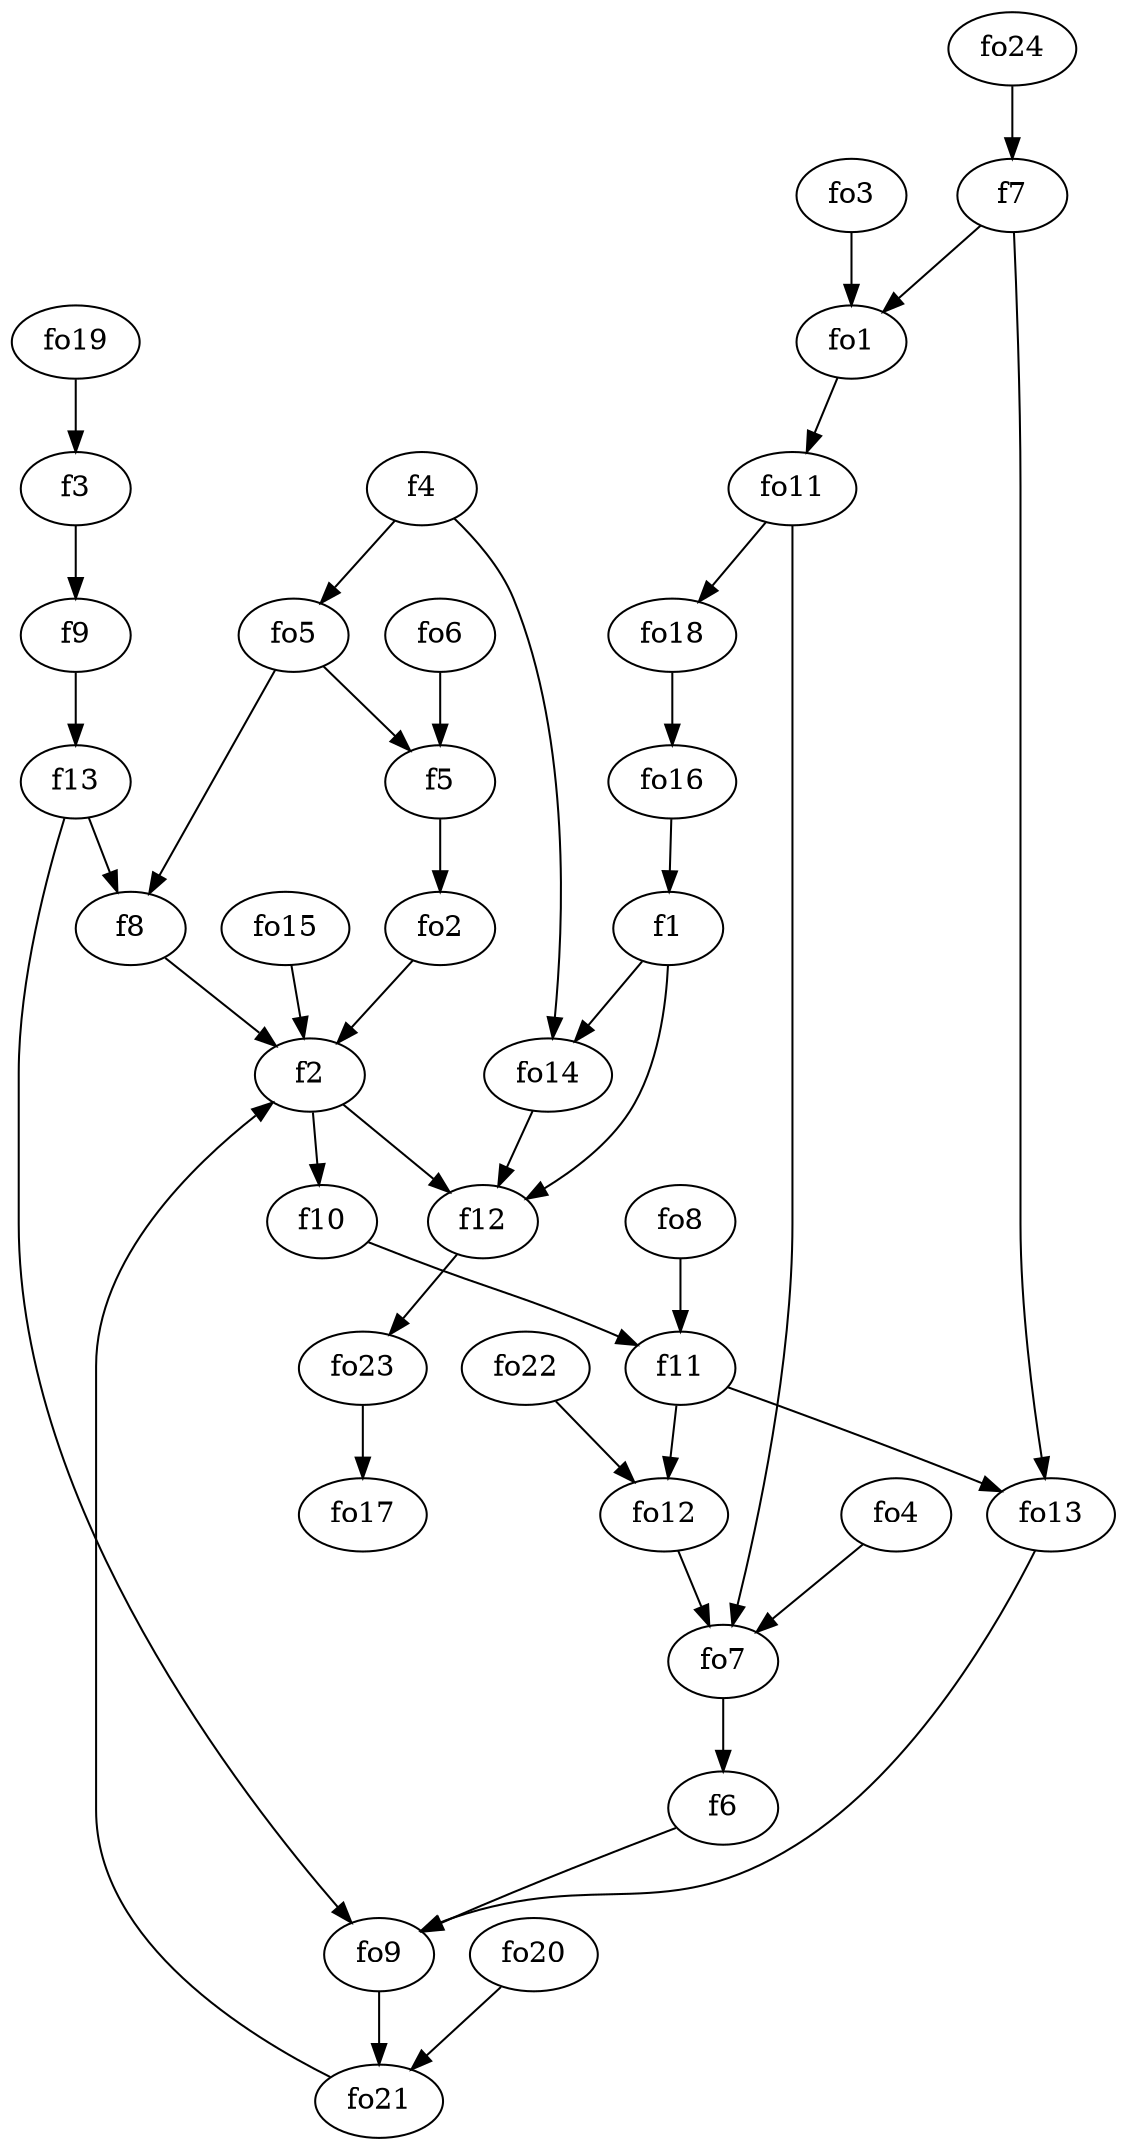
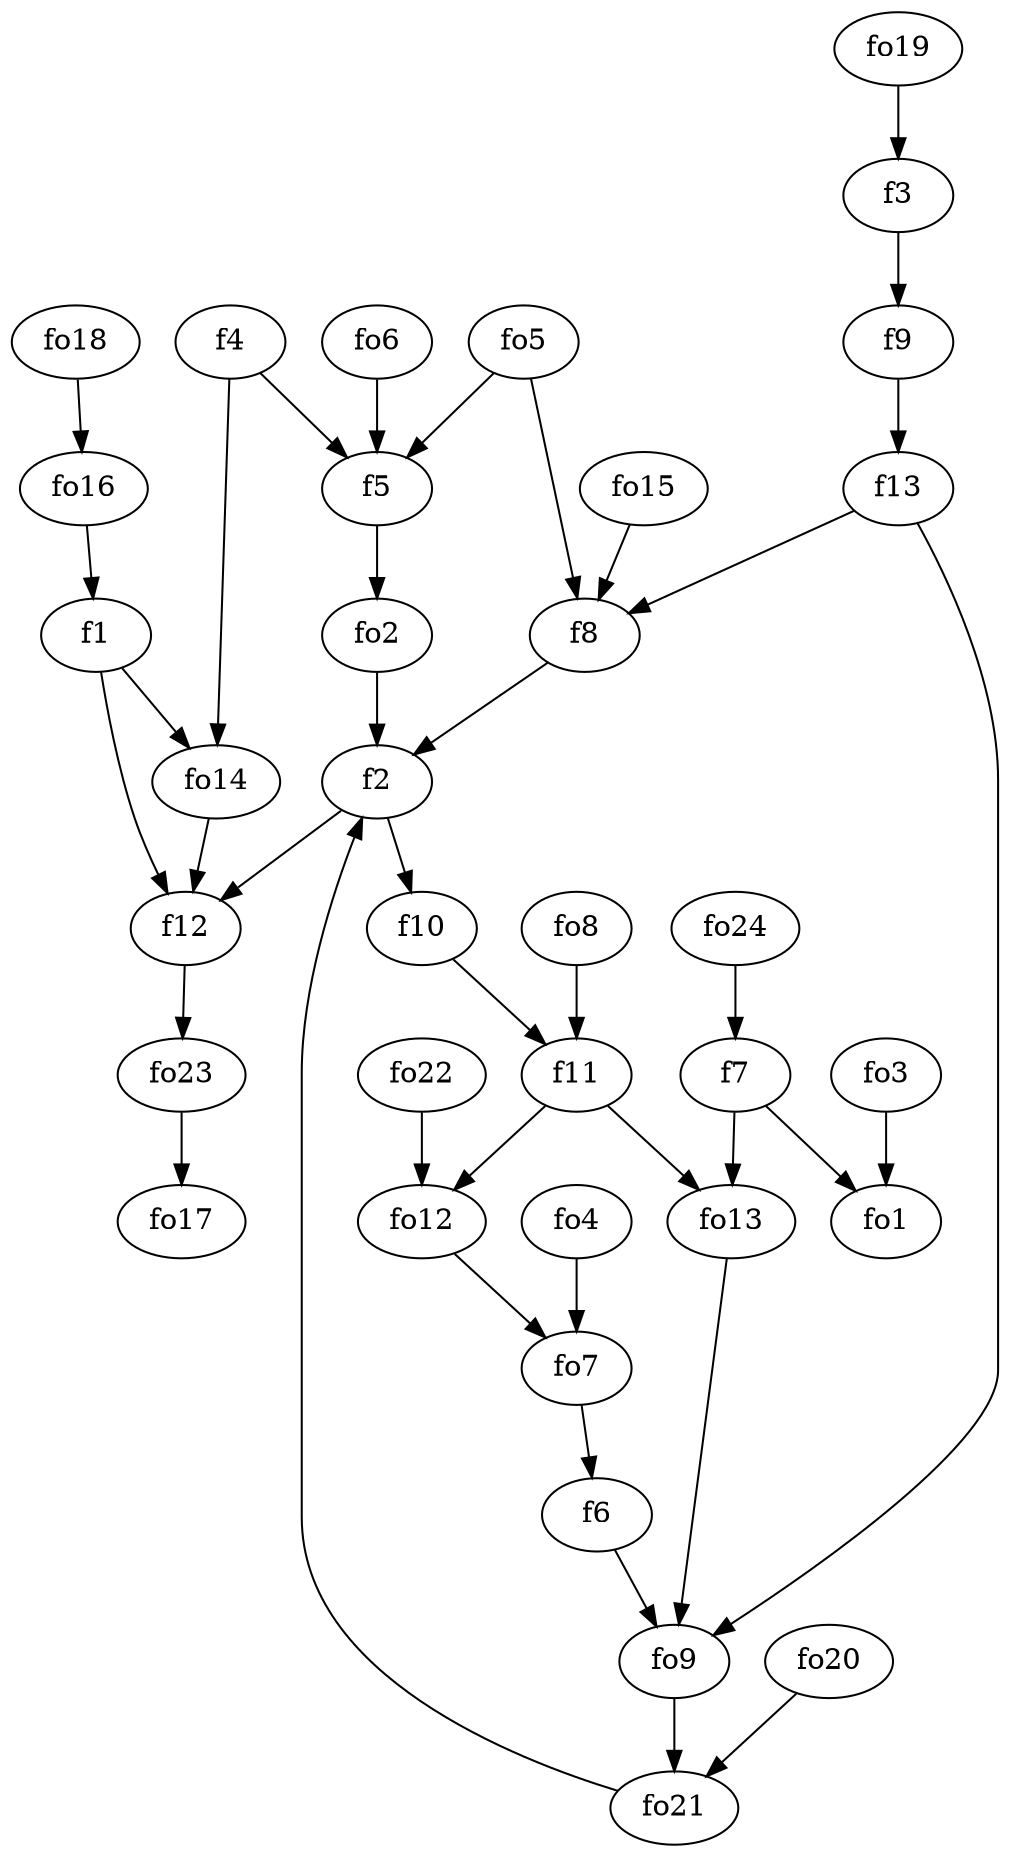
node "fo11": removed
edge "f4" -> "fo5": now "f4" -> "f5"
edge "fo15" -> "f2": now "fo15" -> "f8"
